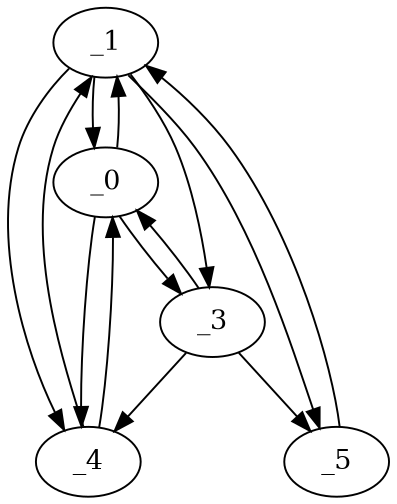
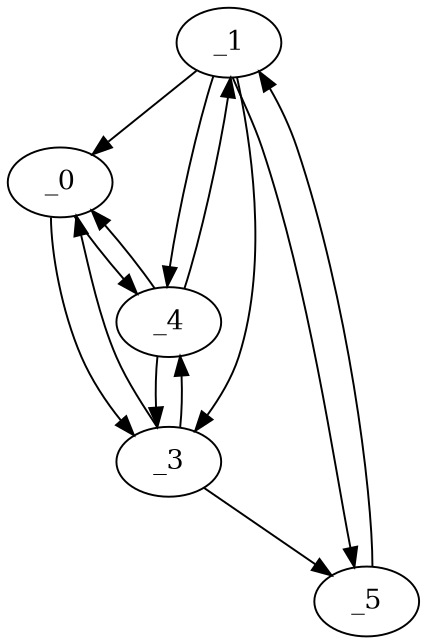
edge "_0" -> "_1": removed
edge "_4" -> "_3": added
